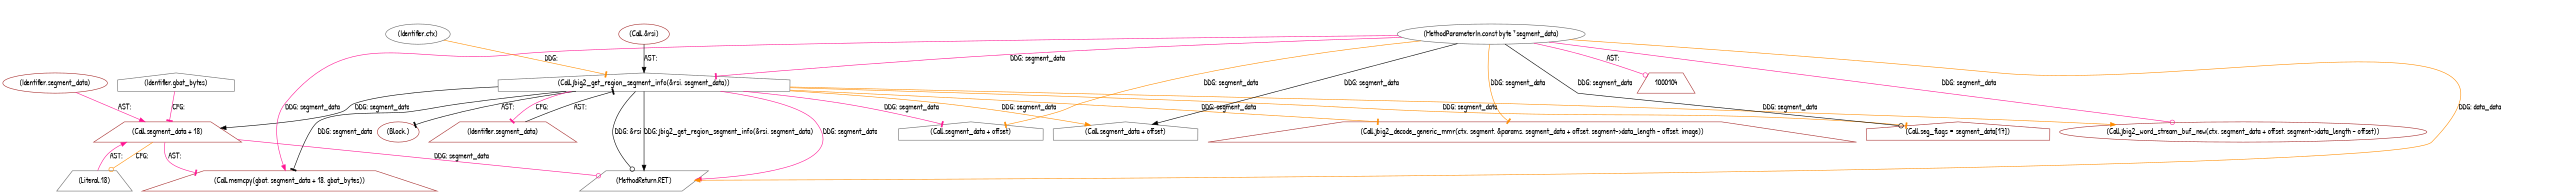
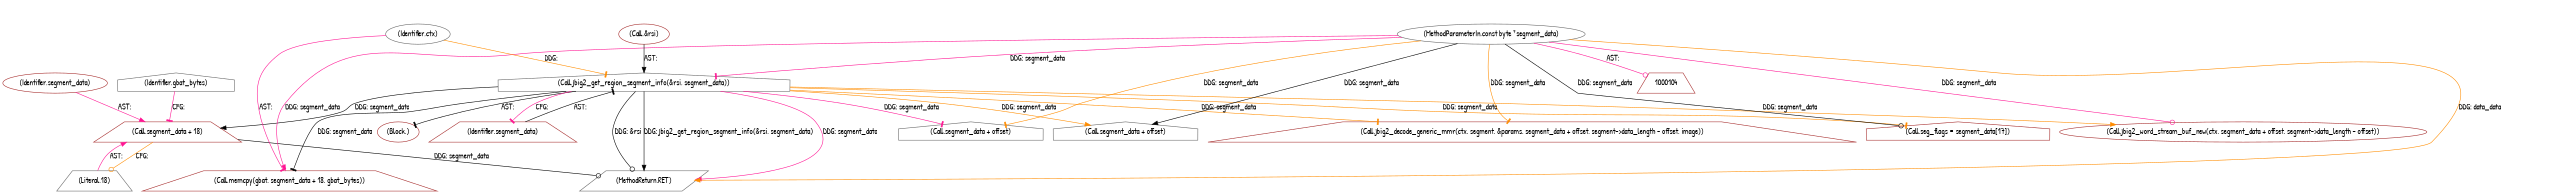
edge "(Call,segment_data + 18)" -> "(MethodReturn,RET)": color deeppink -> black
edge "(Call,segment_data + 18)" -> "(Call,memcpy(gbat, segment_data + 18, gbat_bytes))": now "(Identifier,ctx)" -> "(Call,memcpy(gbat, segment_data + 18, gbat_bytes))"
